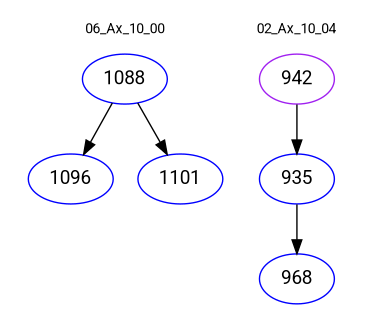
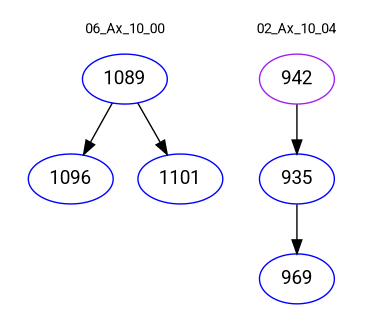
node "1088": label "1088" -> "1089"
node "968": label "968" -> "969"
